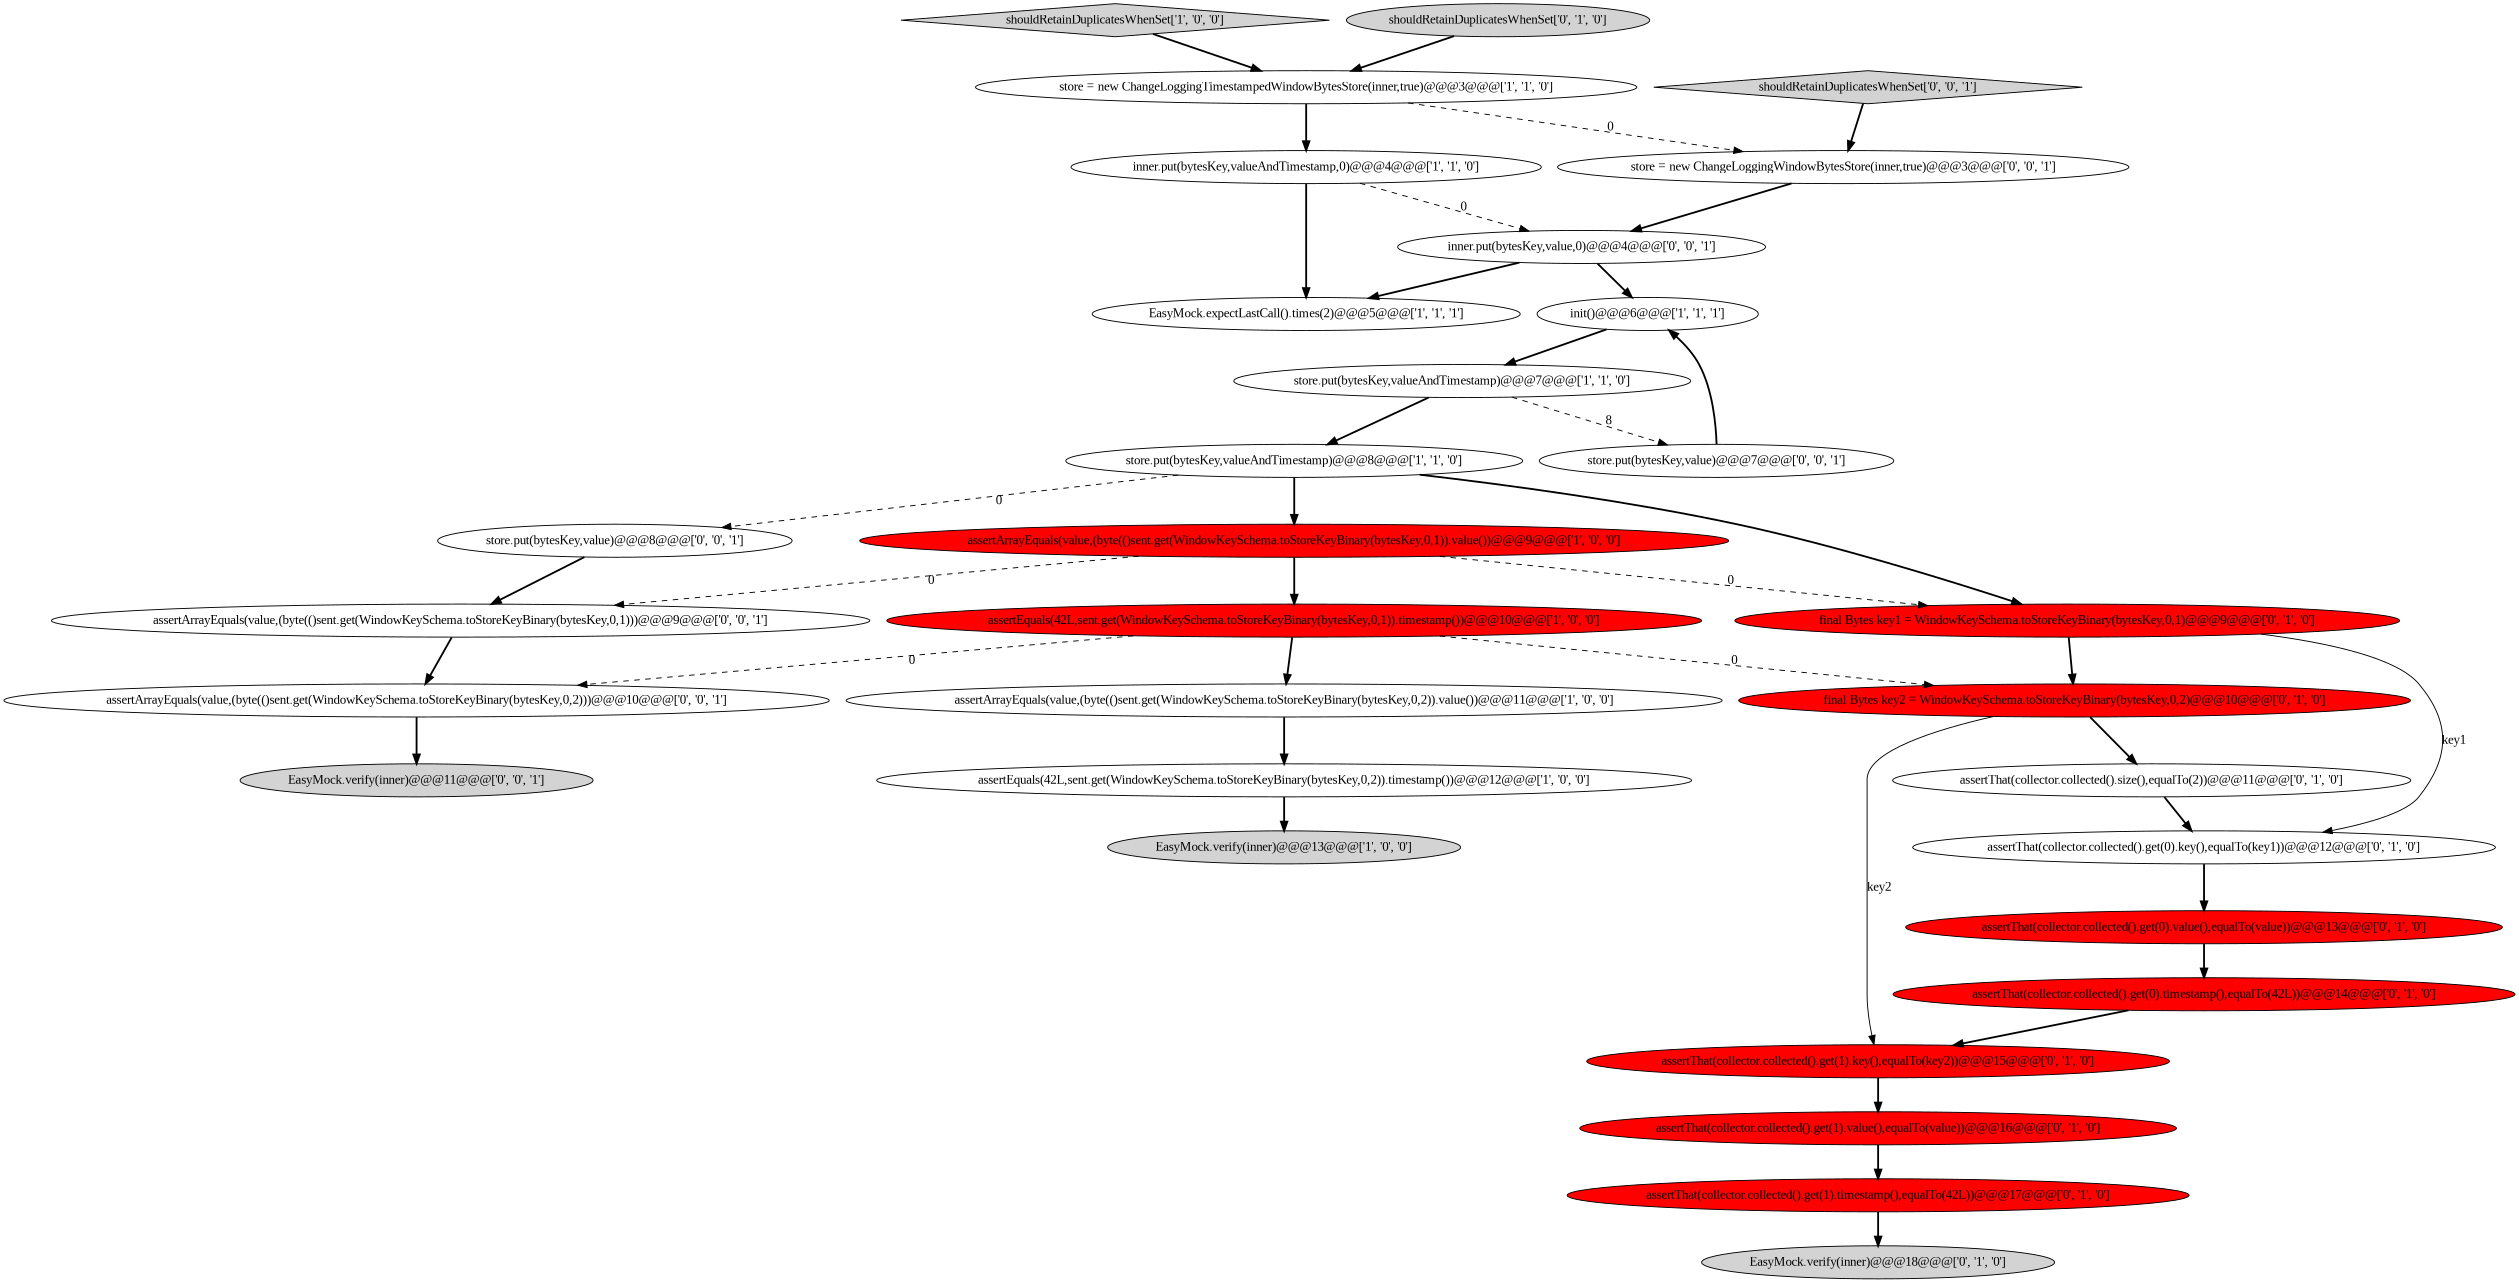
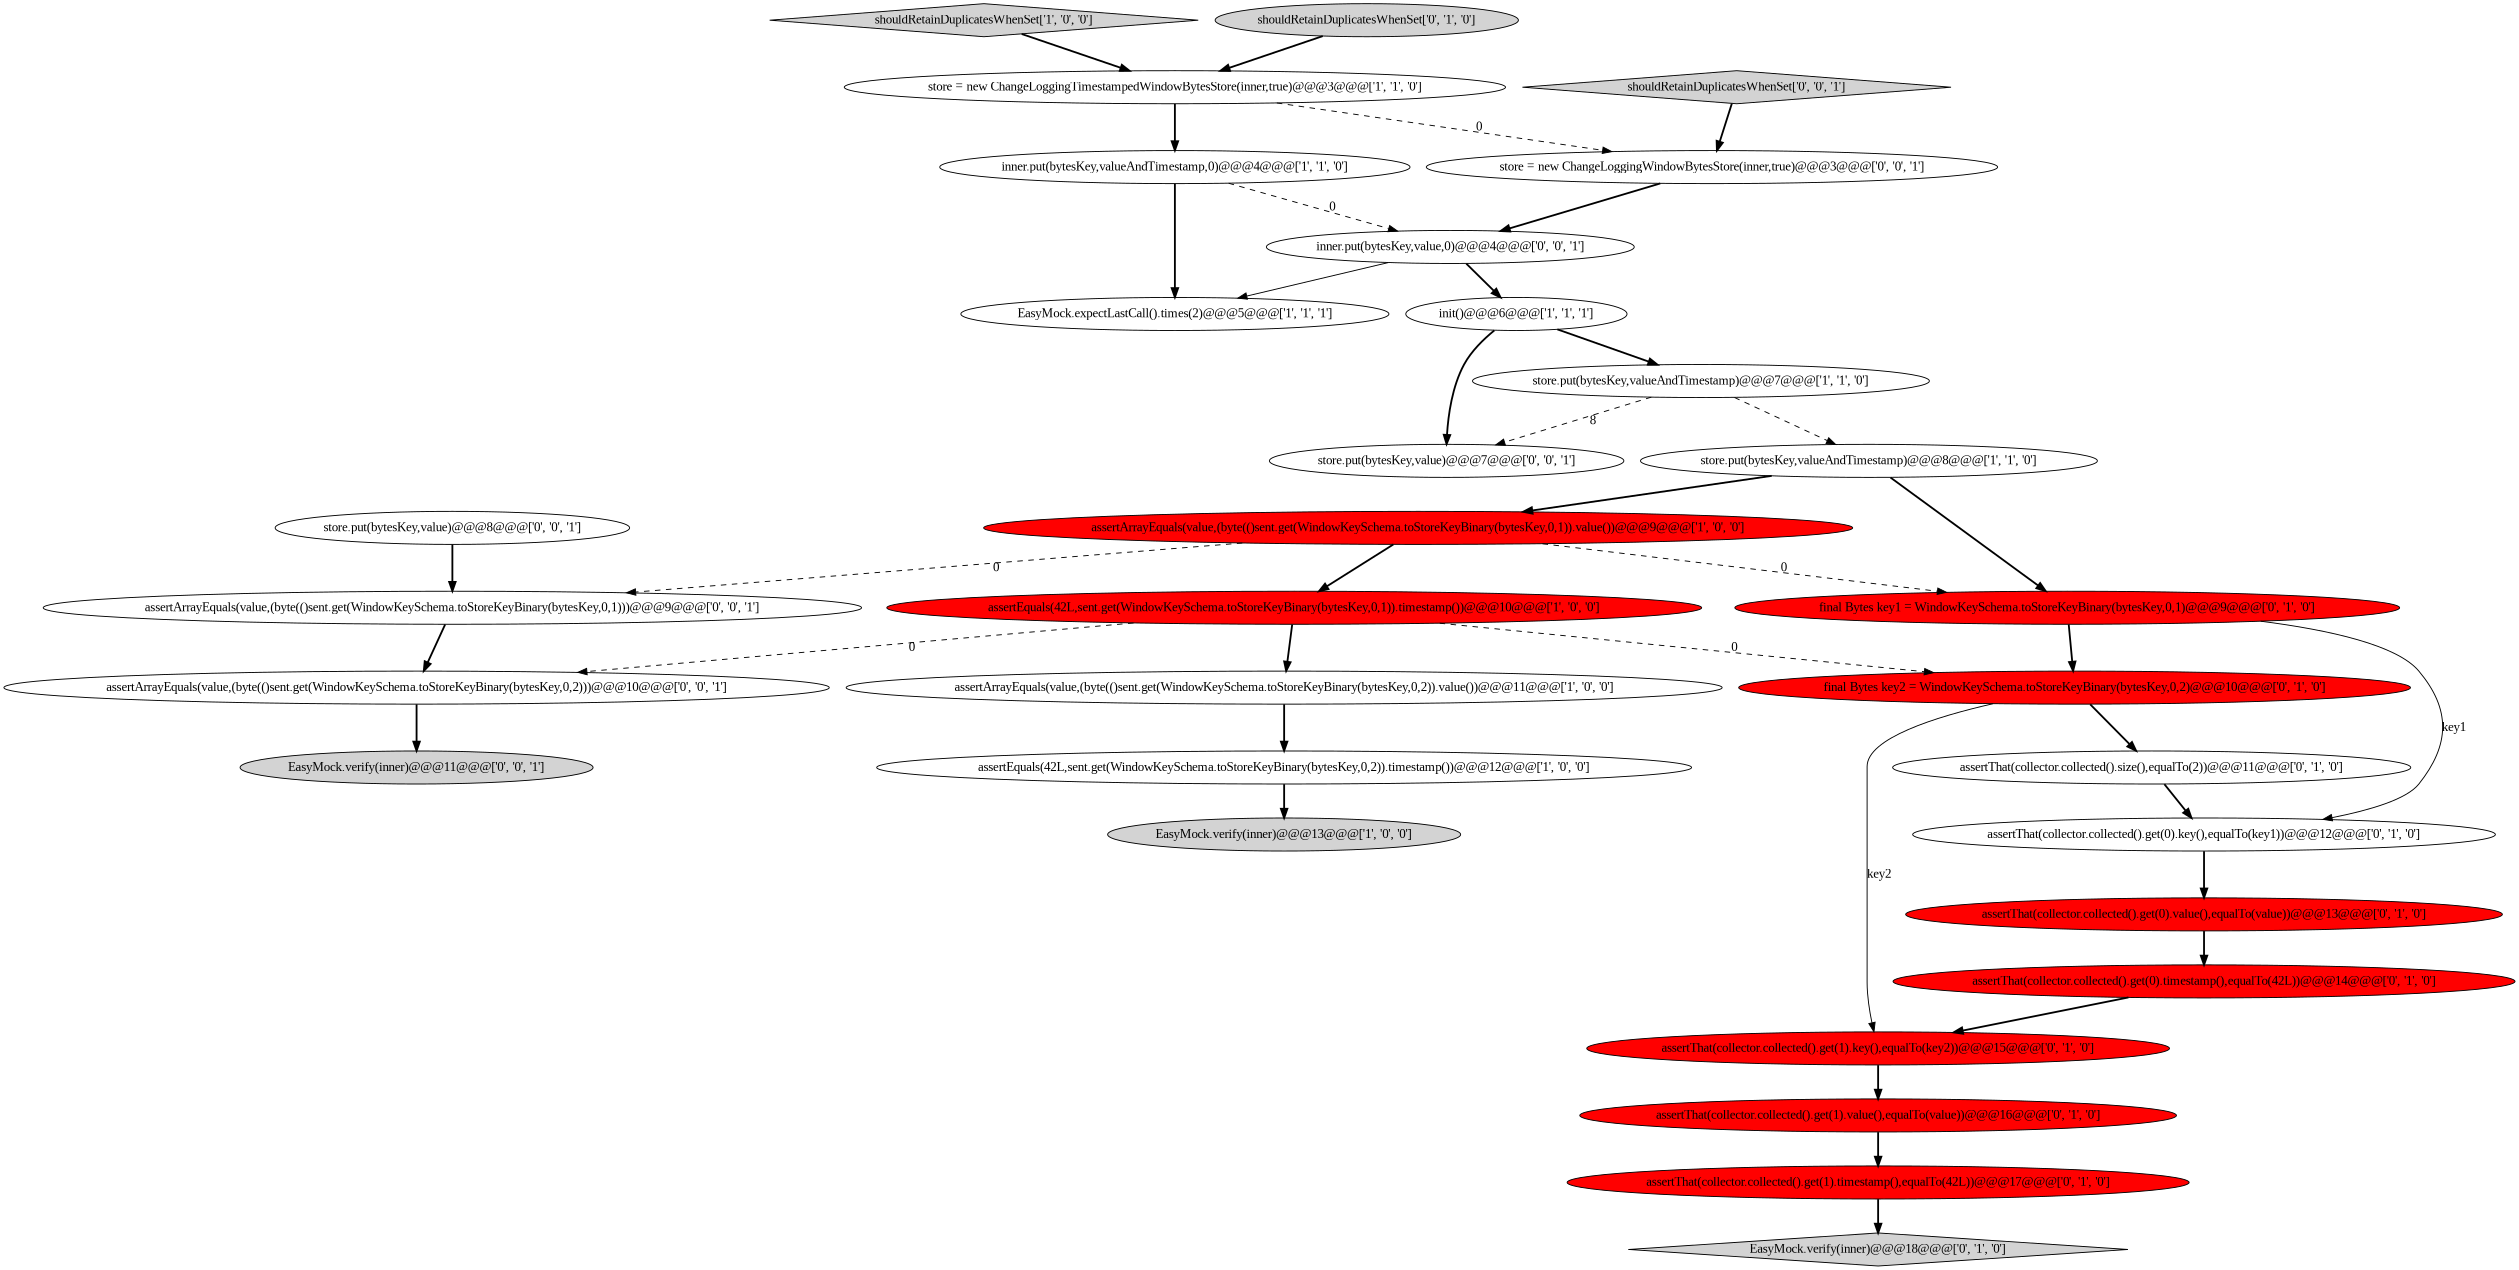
edge "inner.put(bytesKey,value,0)@@@4@@@['0', '0', '1']" -> "EasyMock.expectLastCall().times(2)@@@5@@@['1', '1', '1']": style bold -> solid
edge "store.put(bytesKey,value)@@@7@@@['0', '0', '1']" -> "init()@@@6@@@['1', '1', '1']": reversed
edge "store.put(bytesKey,valueAndTimestamp)@@@7@@@['1', '1', '0']" -> "store.put(bytesKey,valueAndTimestamp)@@@8@@@['1', '1', '0']": style bold -> dashed
edge "store.put(bytesKey,valueAndTimestamp)@@@8@@@['1', '1', '0']" -> "store.put(bytesKey,value)@@@8@@@['0', '0', '1']": removed, label "0"
node "EasyMock.verify(inner)@@@18@@@['0', '1', '0']": shape ellipse -> diamond
